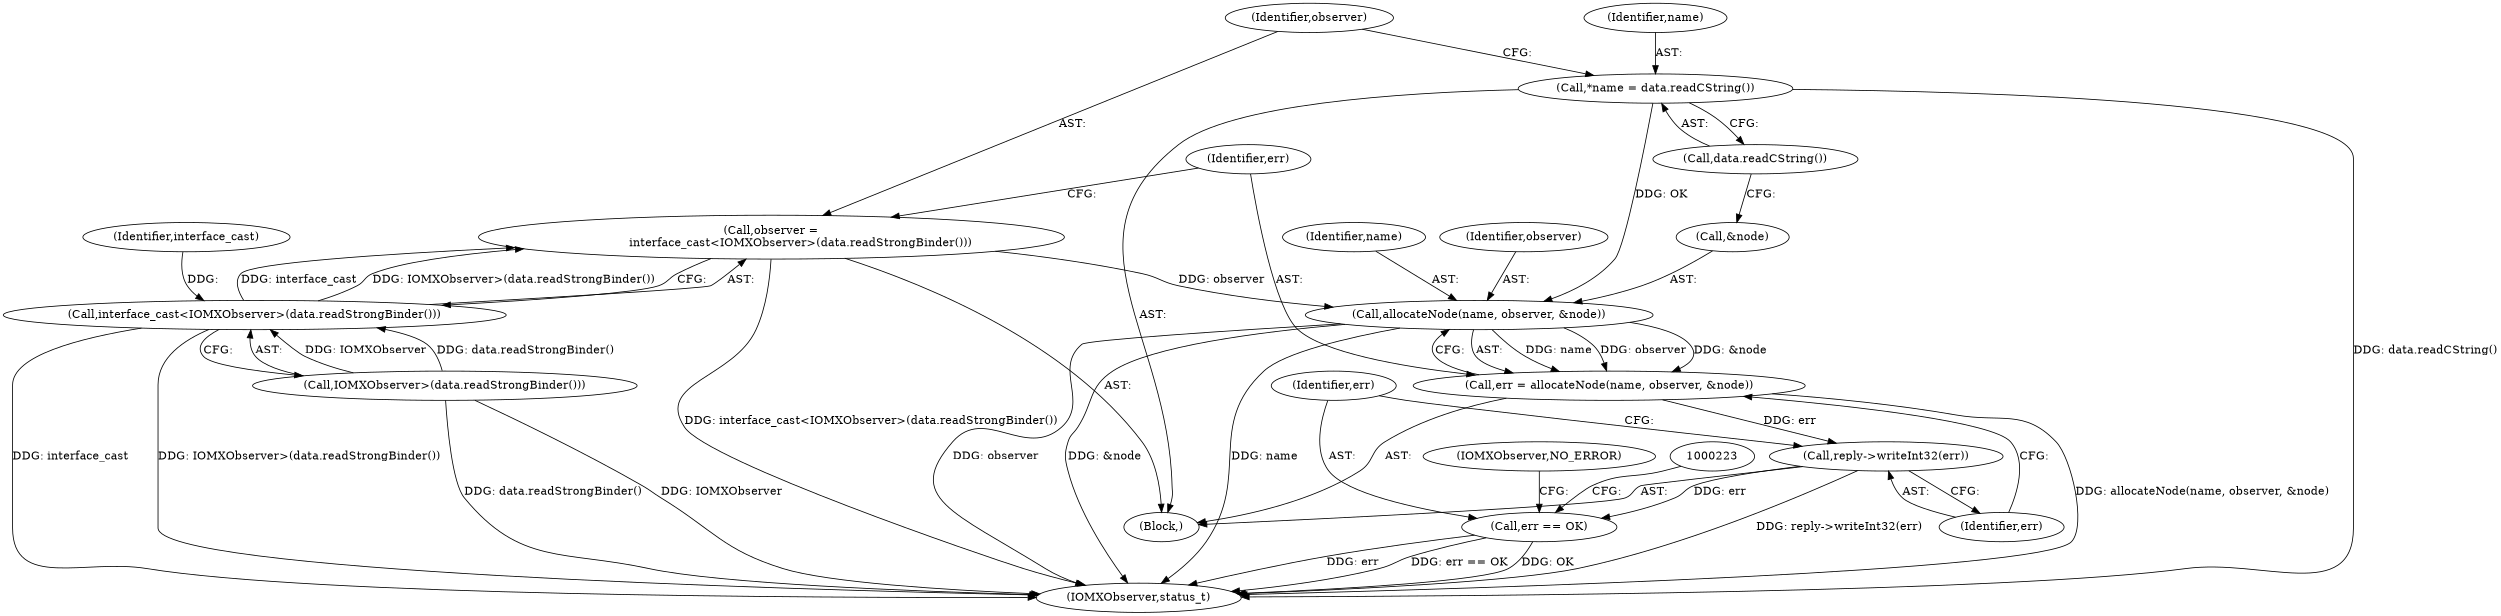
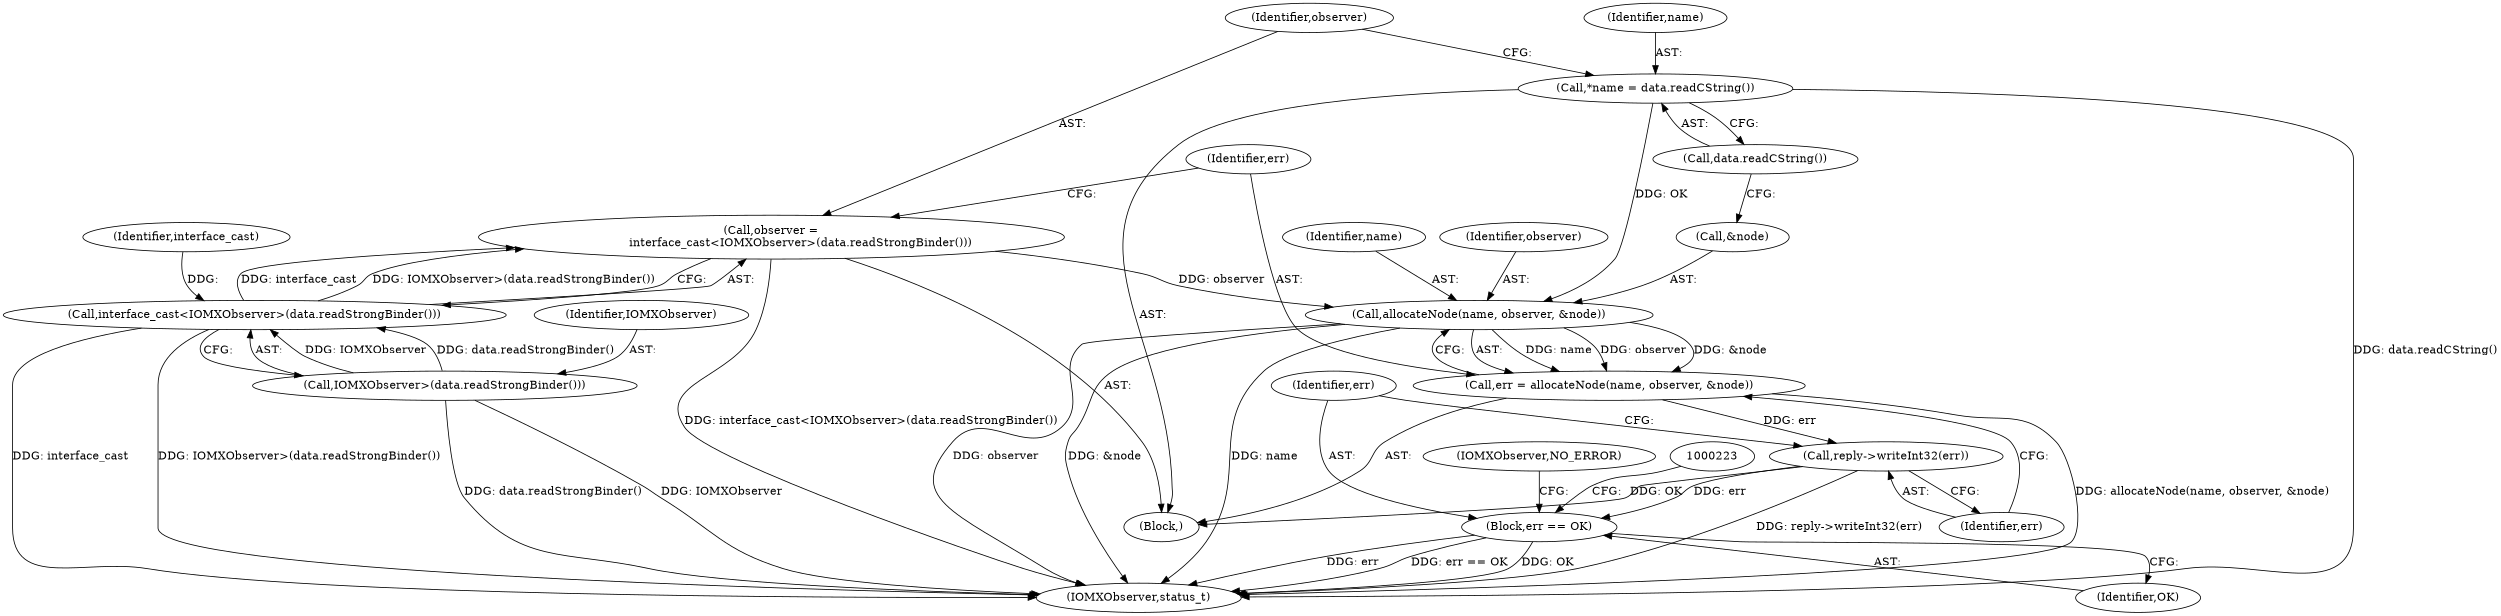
node "(Identifier,IOMXObserver)": added
edge "(Call,reply->writeInt32(err))" -> "(Block,)": label "AST: " -> "DDG: OK"
node "(Call,err == OK)": label "(Call,err == OK)" -> "(Block,err == OK)"
node "(Identifier,OK)": added
